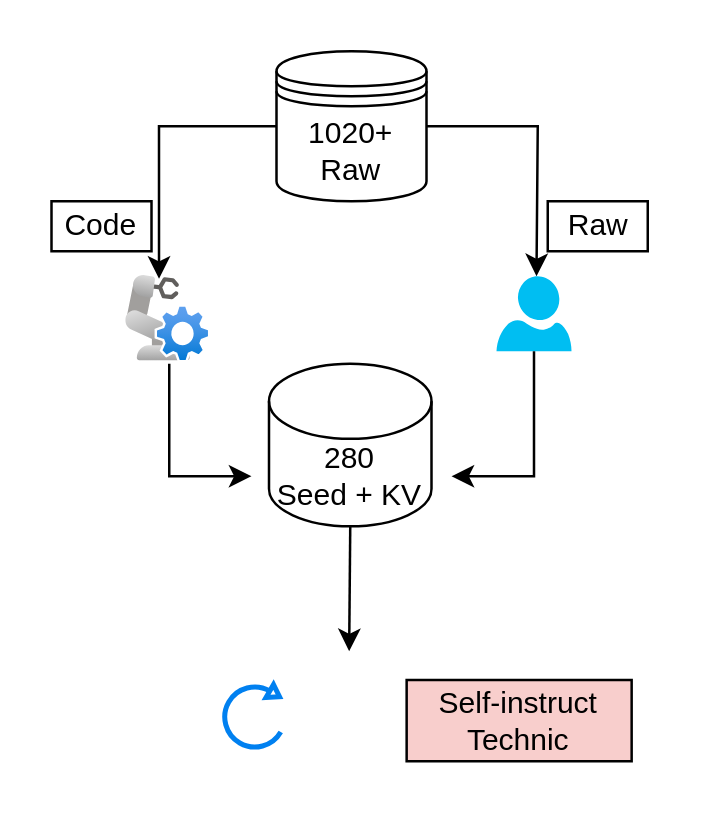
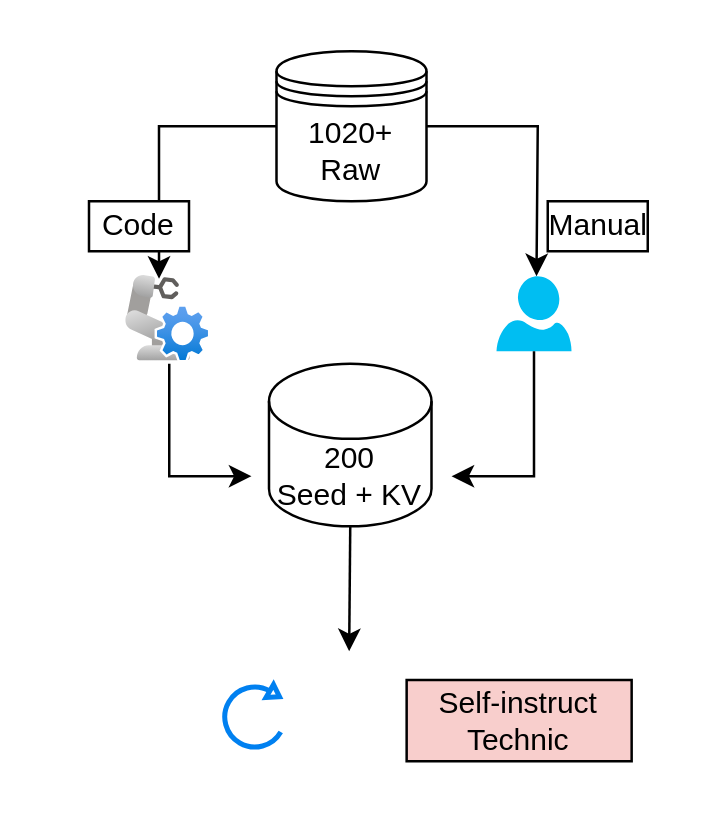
node "Code": moved (101, 226) -> (139, 226)
node "Raw": label "Raw" -> "Manual"
node "280 Seed + KV": label "280 Seed + KV" -> "200 Seed + KV"
